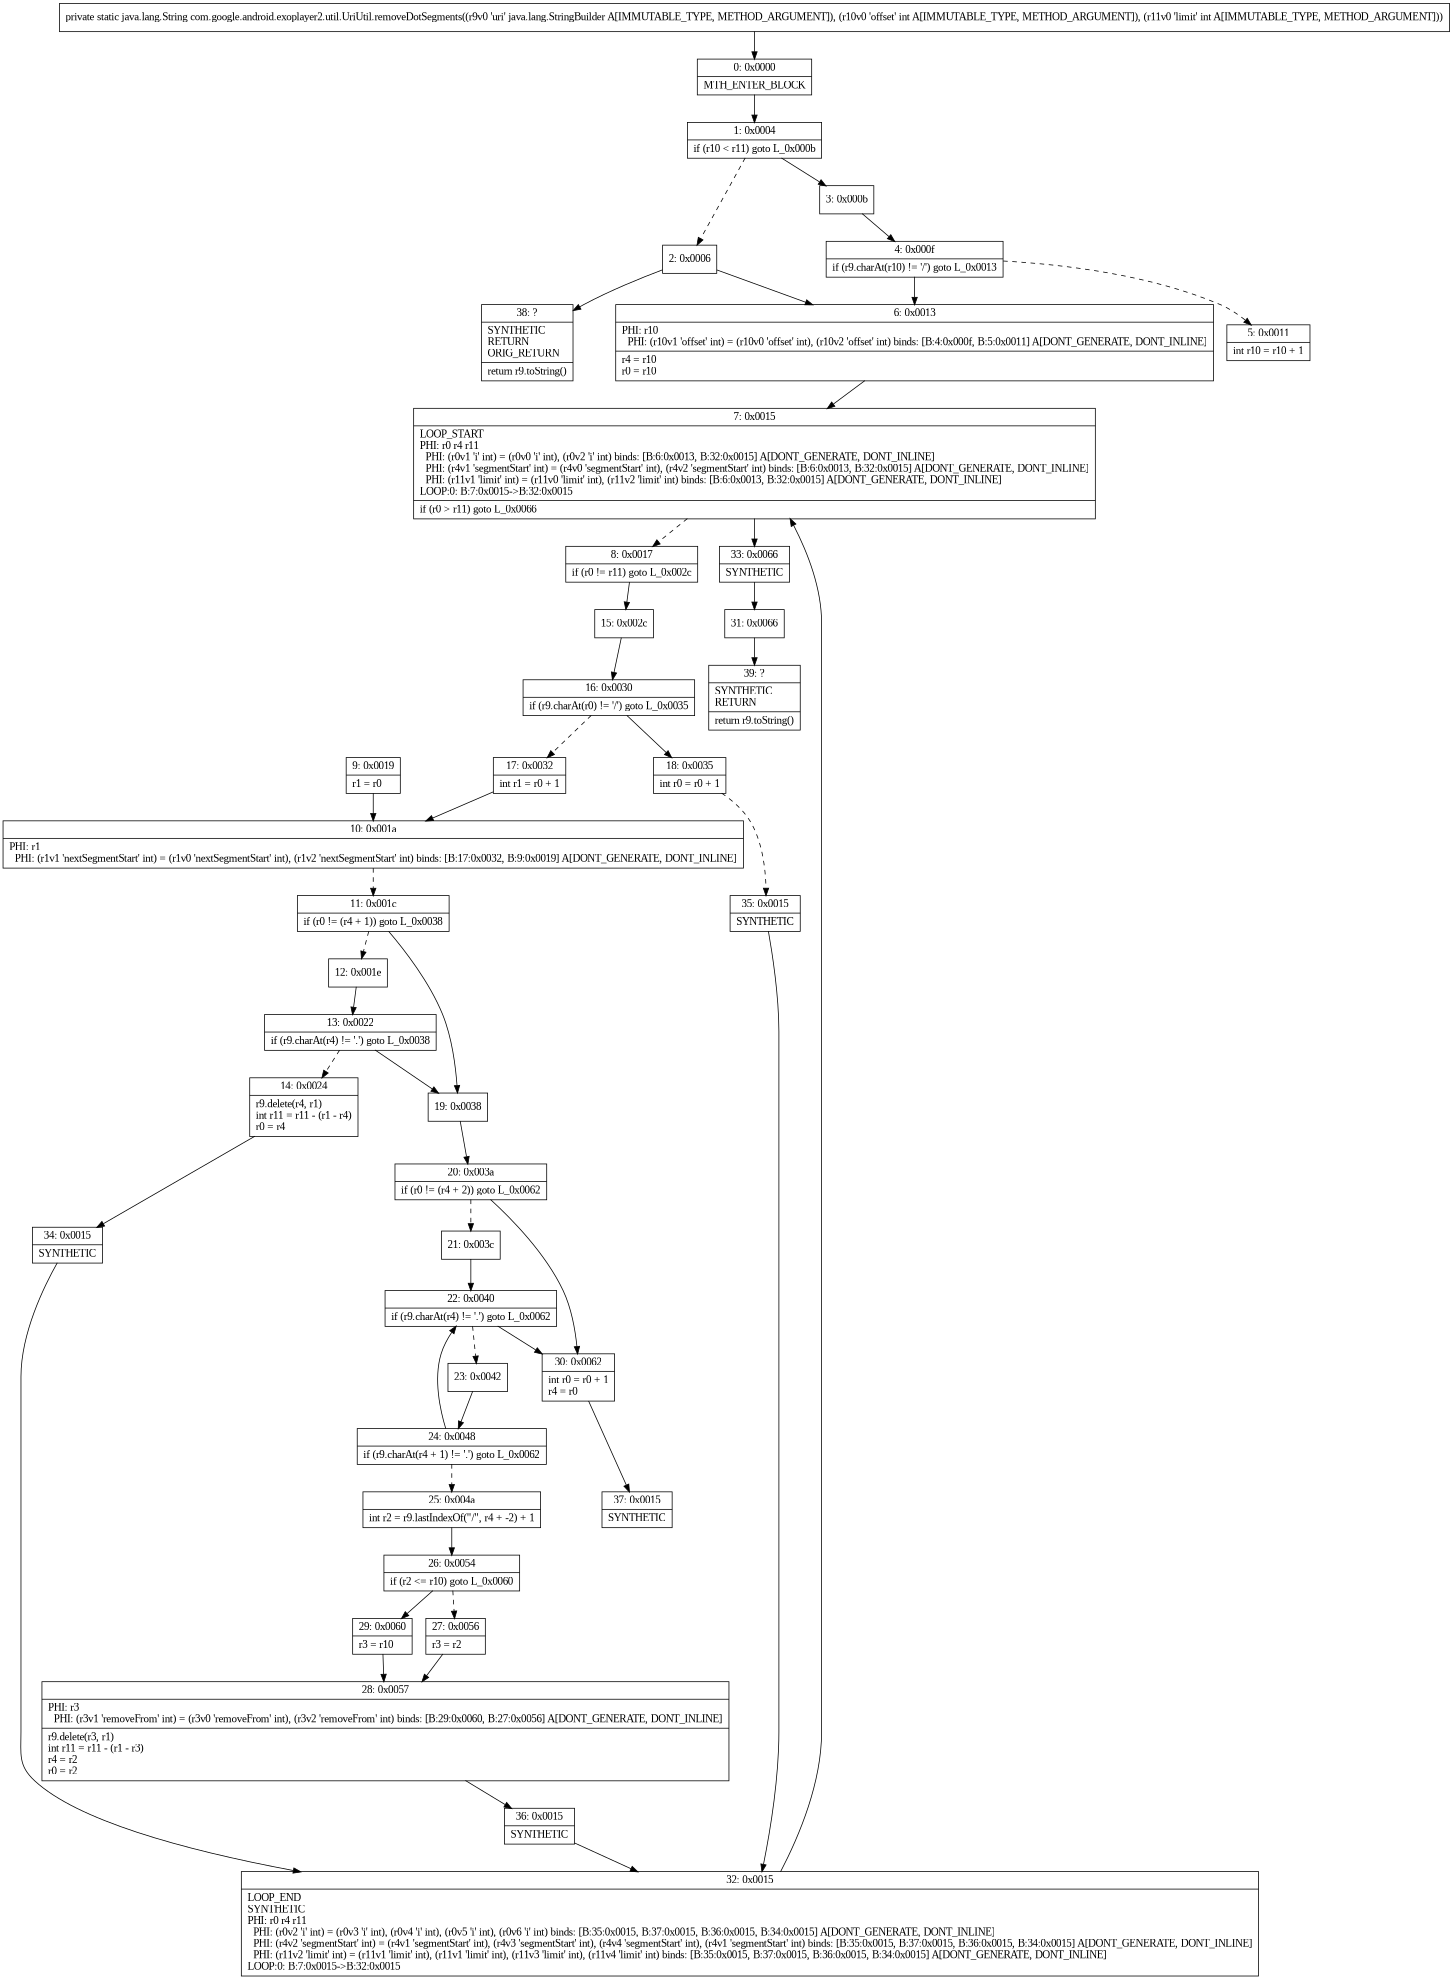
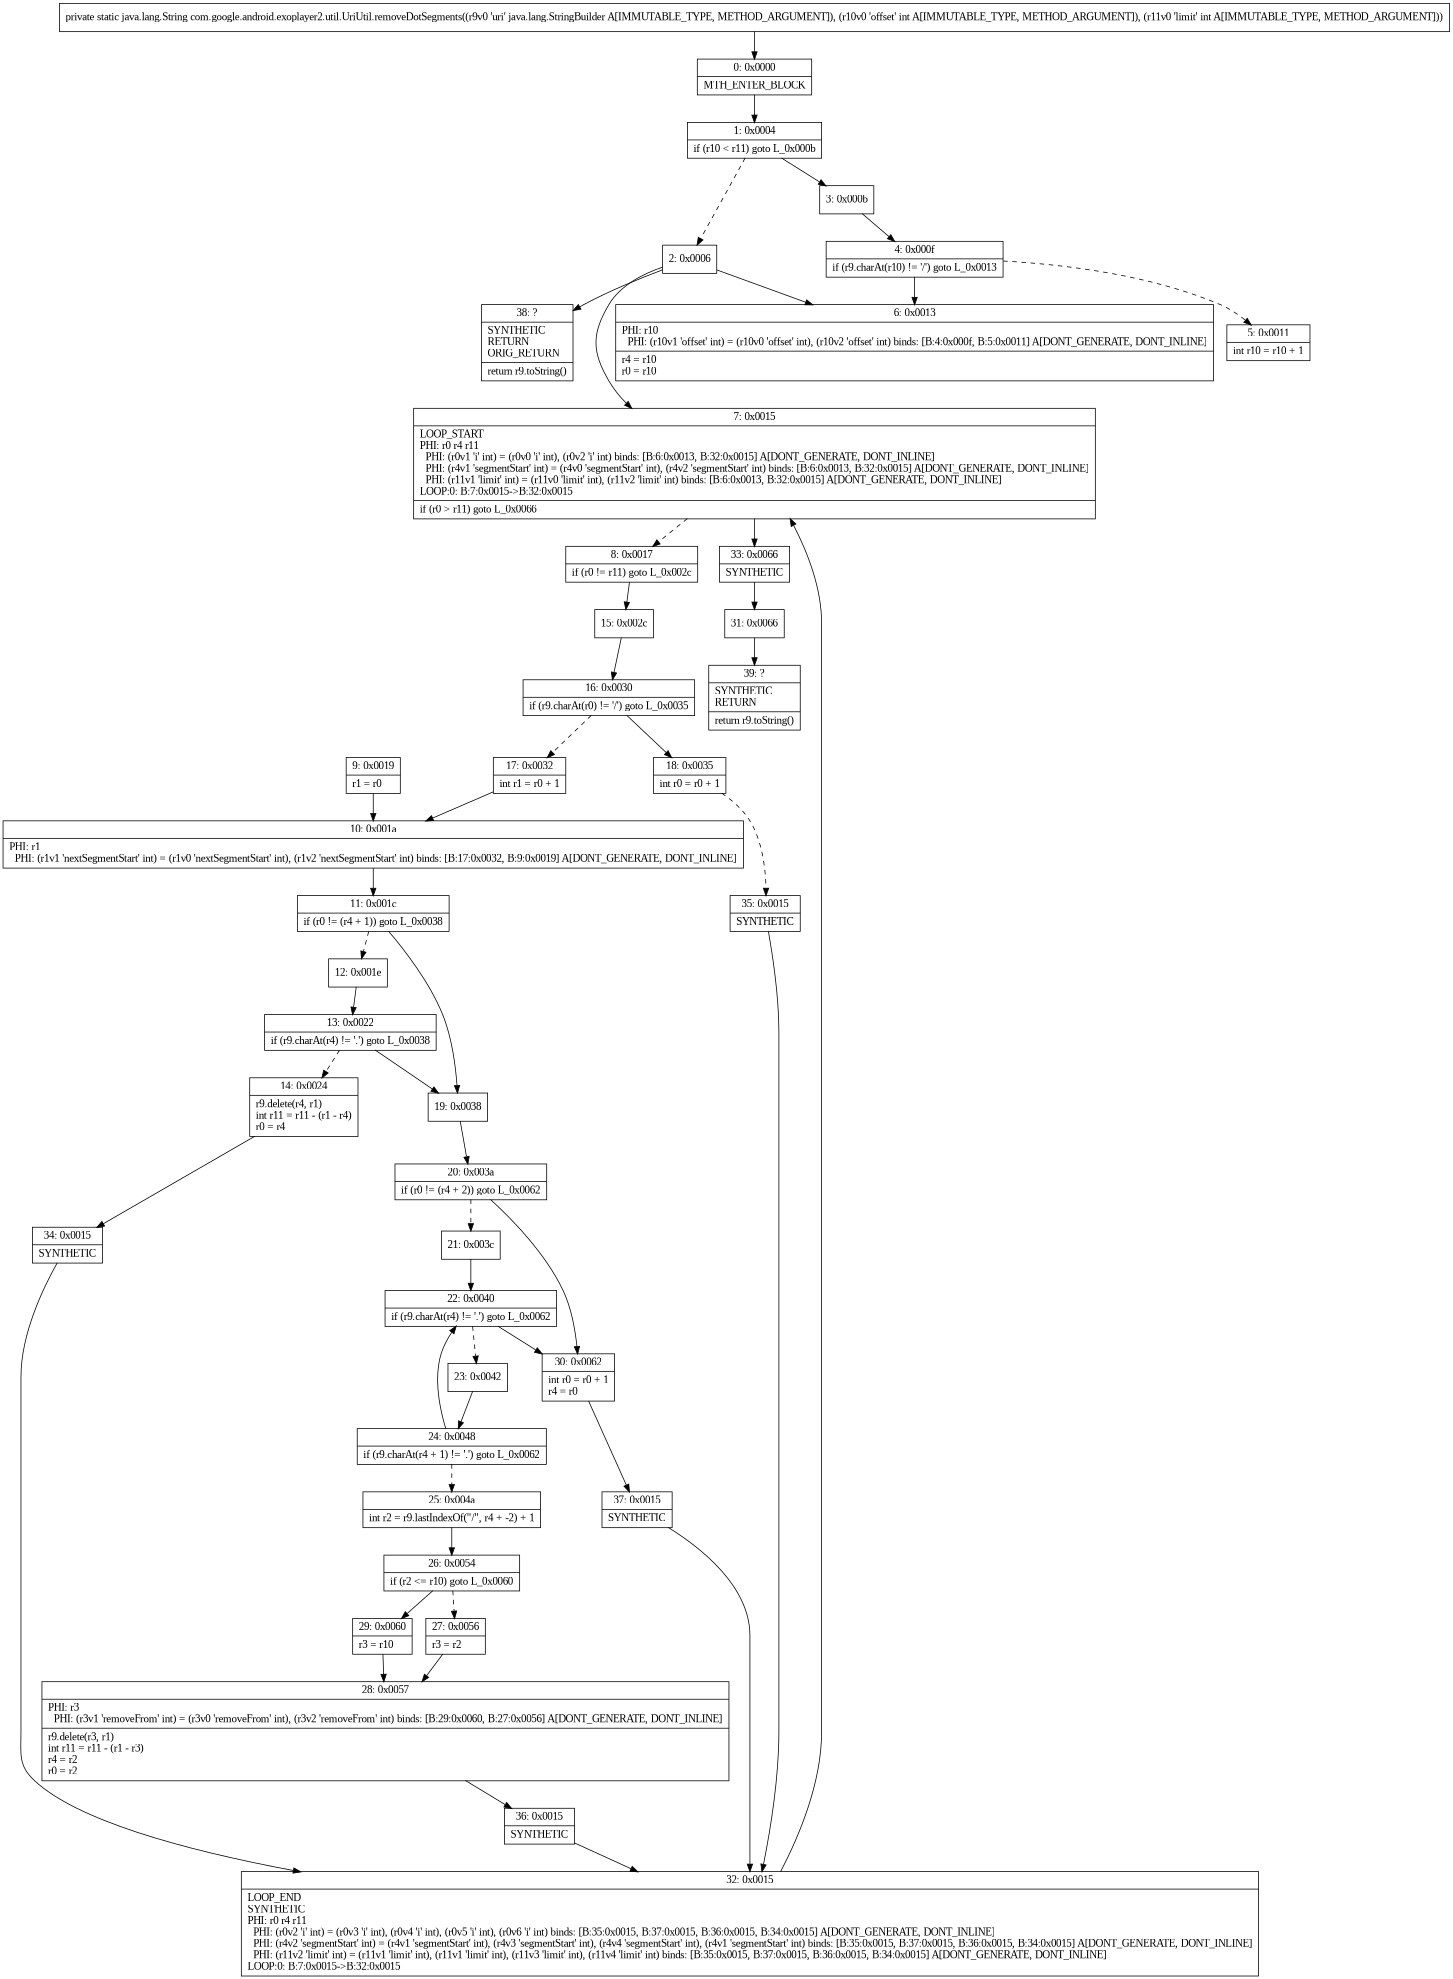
edge "6: 0x0013" -> "7: 0x0015": now "2: 0x0006" -> "7: 0x0015"
edge "10: 0x001a" -> "11: 0x001c": style dashed -> solid
edge "37: 0x0015" -> "32: 0x0015": added
